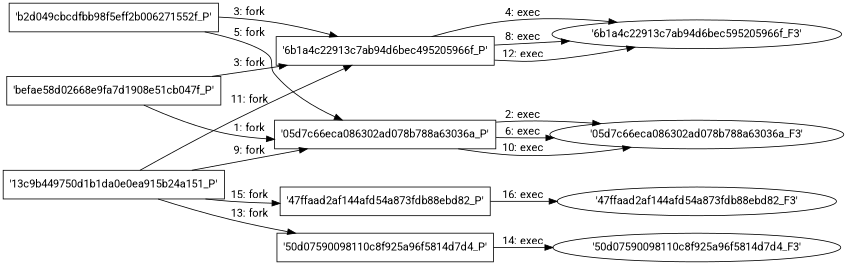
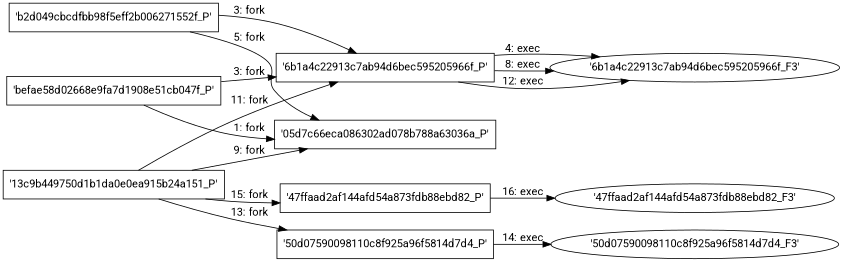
node "'6b1a4c22913c7ab94d6bec495205966f_P'": label "'6b1a4c22913c7ab94d6bec495205966f_P'" -> "'6b1a4c22913c7ab94d6bec595205966f_P'"
node "'05d7c66eca086302ad078b788a63036a_F3'": removed
